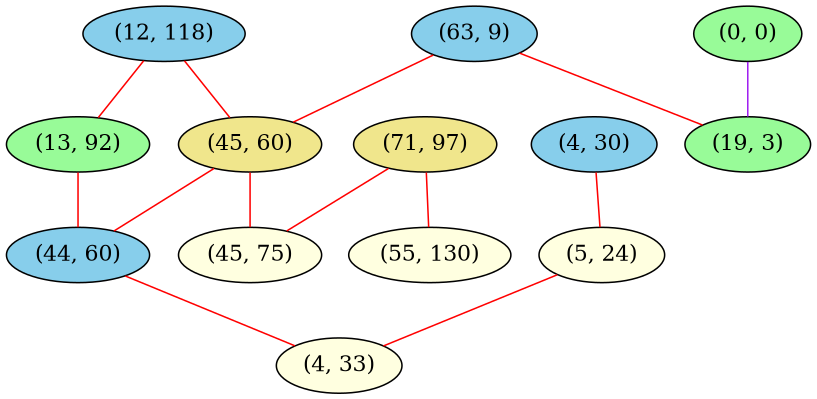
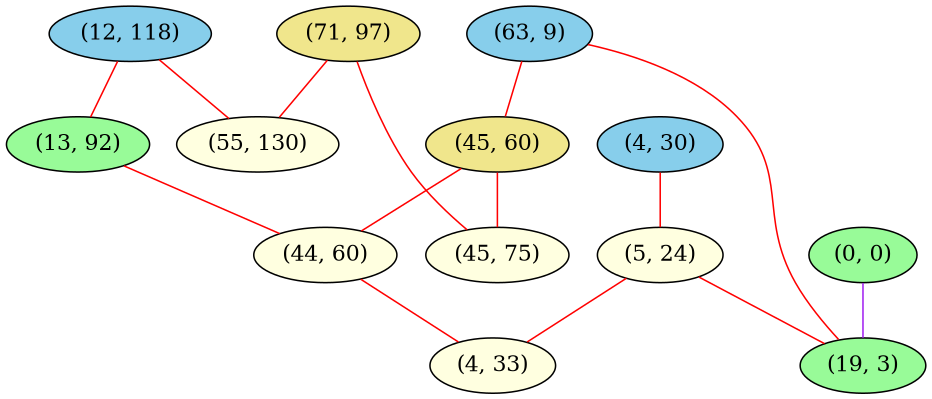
edge "(12, 118)" -- "(45, 60)": now "(12, 118)" -- "(55, 130)"
node "(44, 60)": fillcolor skyblue -> lightyellow
edge "(5, 24)" -- "(19, 3)": added
